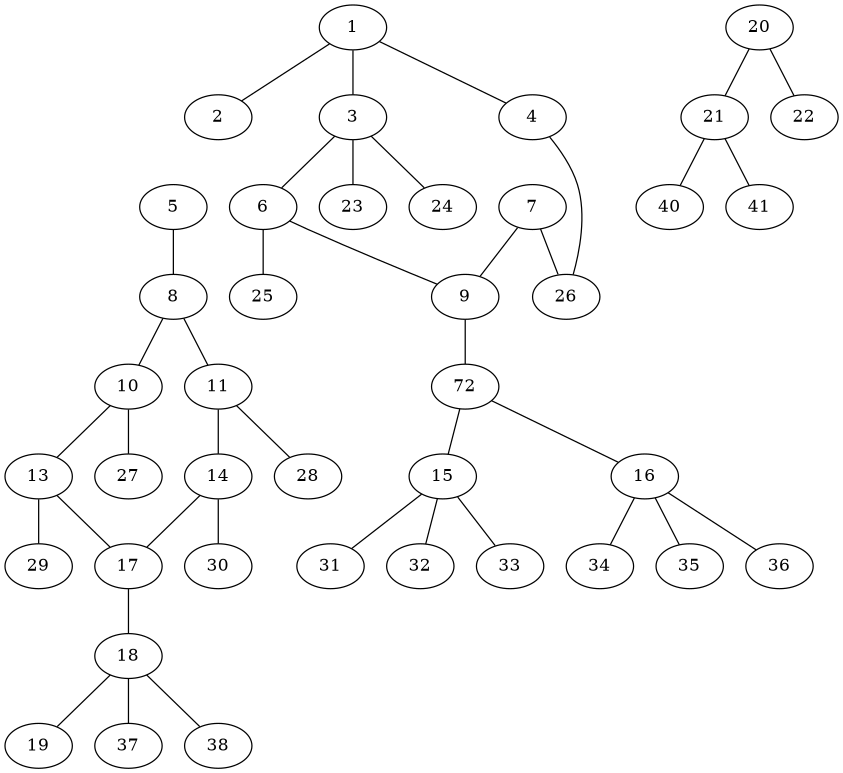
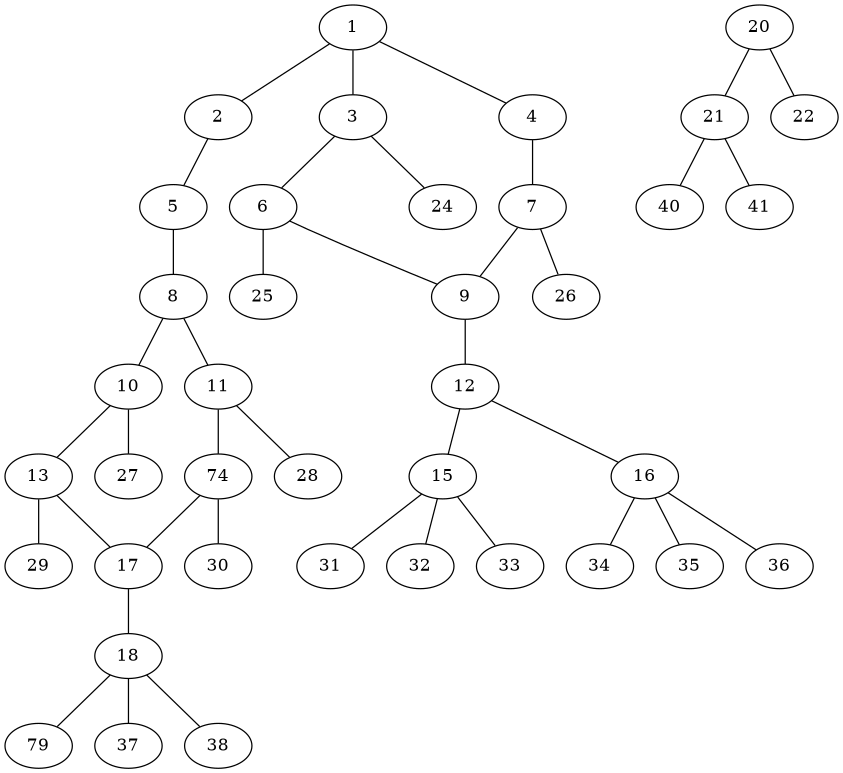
edge "2" -- "5": added
edge "4" -- "26": now "4" -- "7"
node "23": removed
node "72": label "72" -> "12"
node "14": label "14" -> "74"
node "19": label "19" -> "79"
